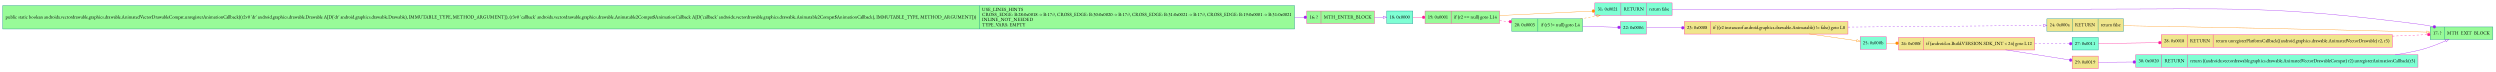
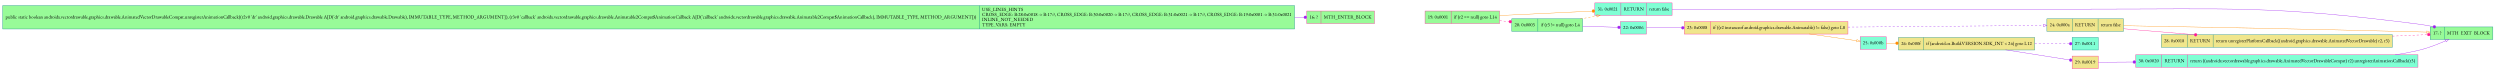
node "18: 0x0000": removed
node "28: 0x0018": color deeppink -> teal
edge "27: 0x0011" -> "28: 0x0018": now "24: 0x000a" -> "28: 0x0018"
node "26: 0x000f": color deeppink -> teal
